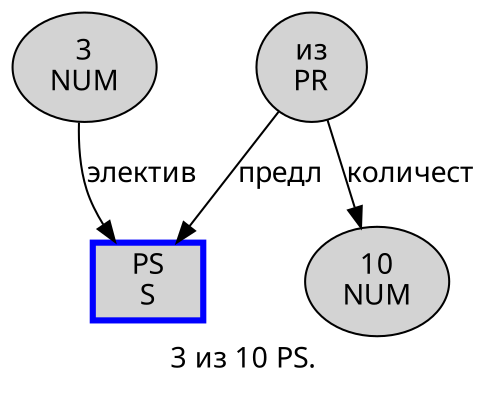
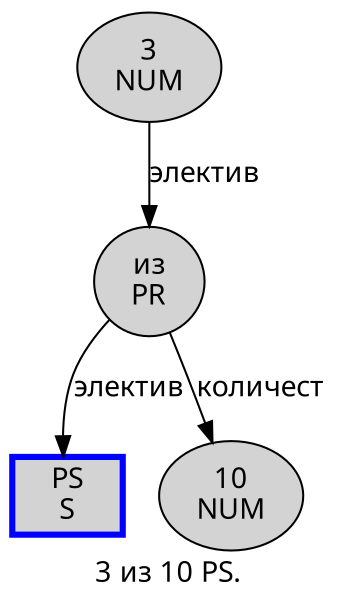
edge "из PR" -> "PS S": label "предл" -> "электив"
edge "3 NUM" -> "PS S": now "3 NUM" -> "из PR"
